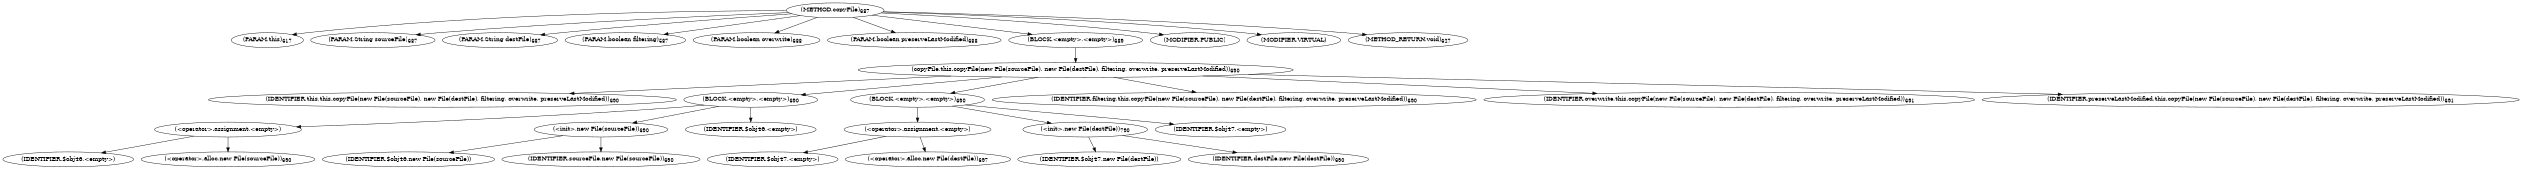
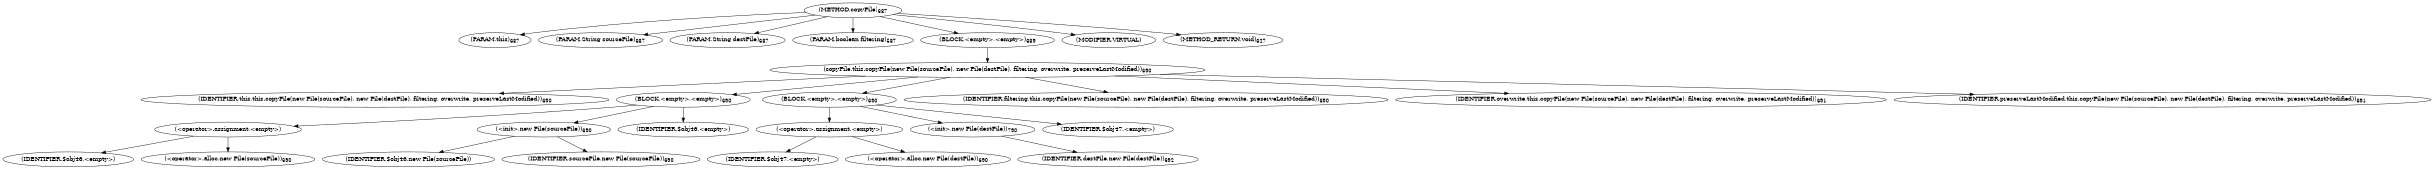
node "(PARAM,this)": text "617" -> "687"
node "(PARAM,boolean overwrite)": removed
node "(PARAM,boolean preserveLastModified)": removed
node "(MODIFIER,PUBLIC)": removed
node "(<operator>.alloc,new File(destFile))": text "697" -> "690"
node "(IDENTIFIER,$obj47,new File(destFile))": removed
node "(IDENTIFIER,destFile,new File(destFile))": text "690" -> "692"
